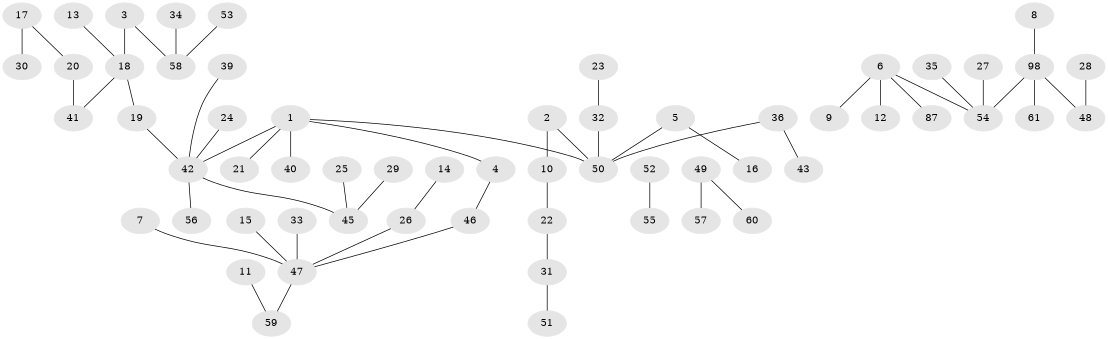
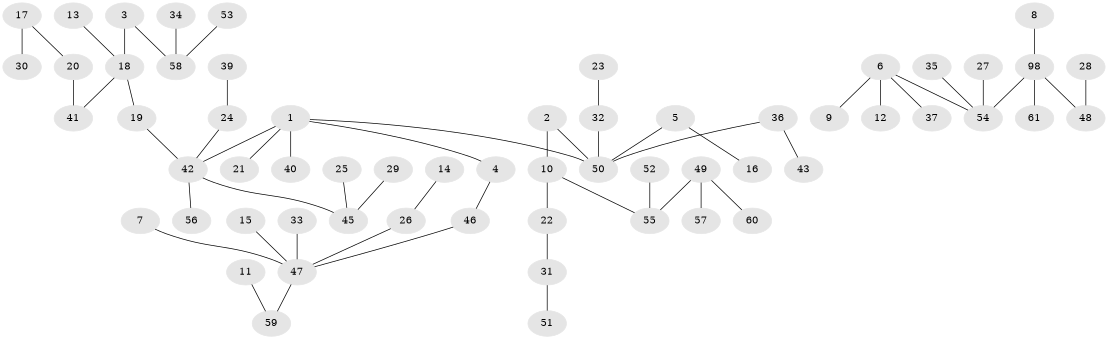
edge "39" -- "42": now "39" -- "24"
node "87": label "87" -> "37"
edge "10" -- "55": added
edge "49" -- "55": added
